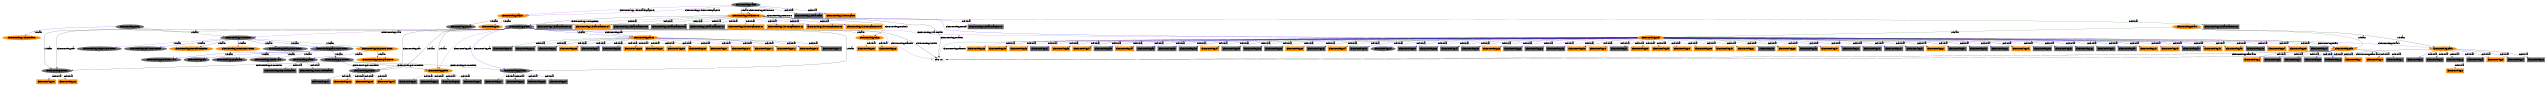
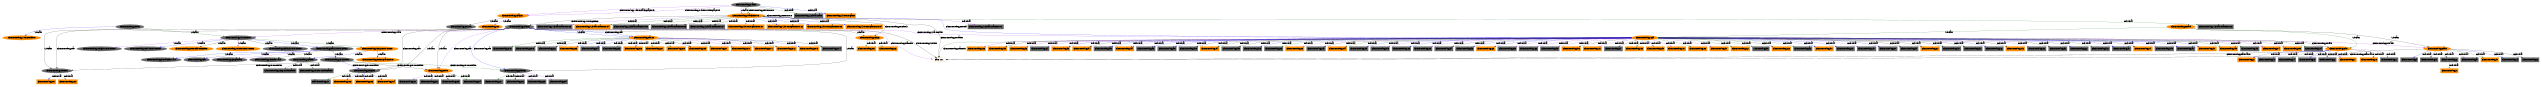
node "Chess_Ontology.d6": shape ellipse -> box
node "Chess_Ontology.d8": fillcolor darkorange -> gray40
